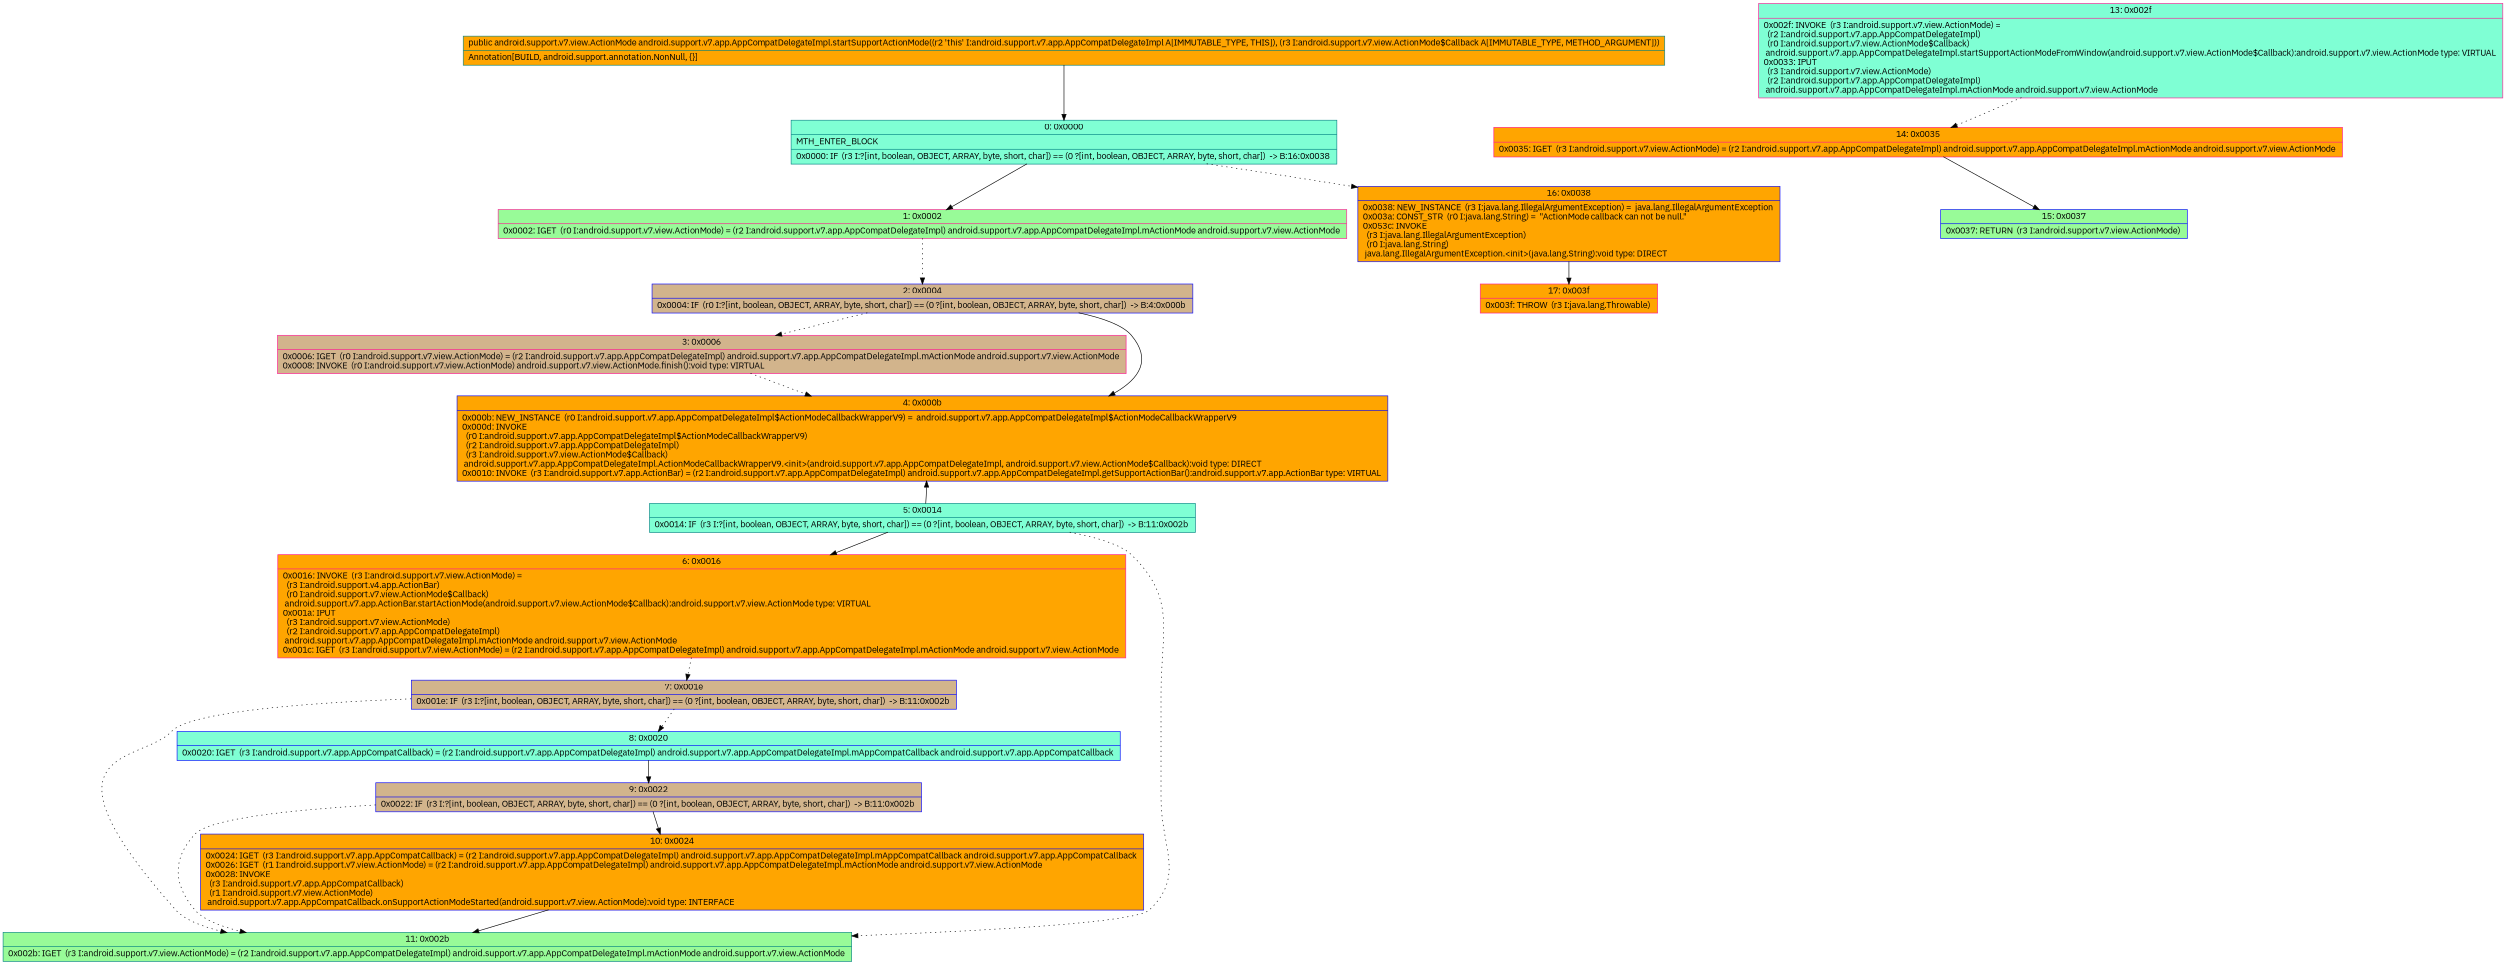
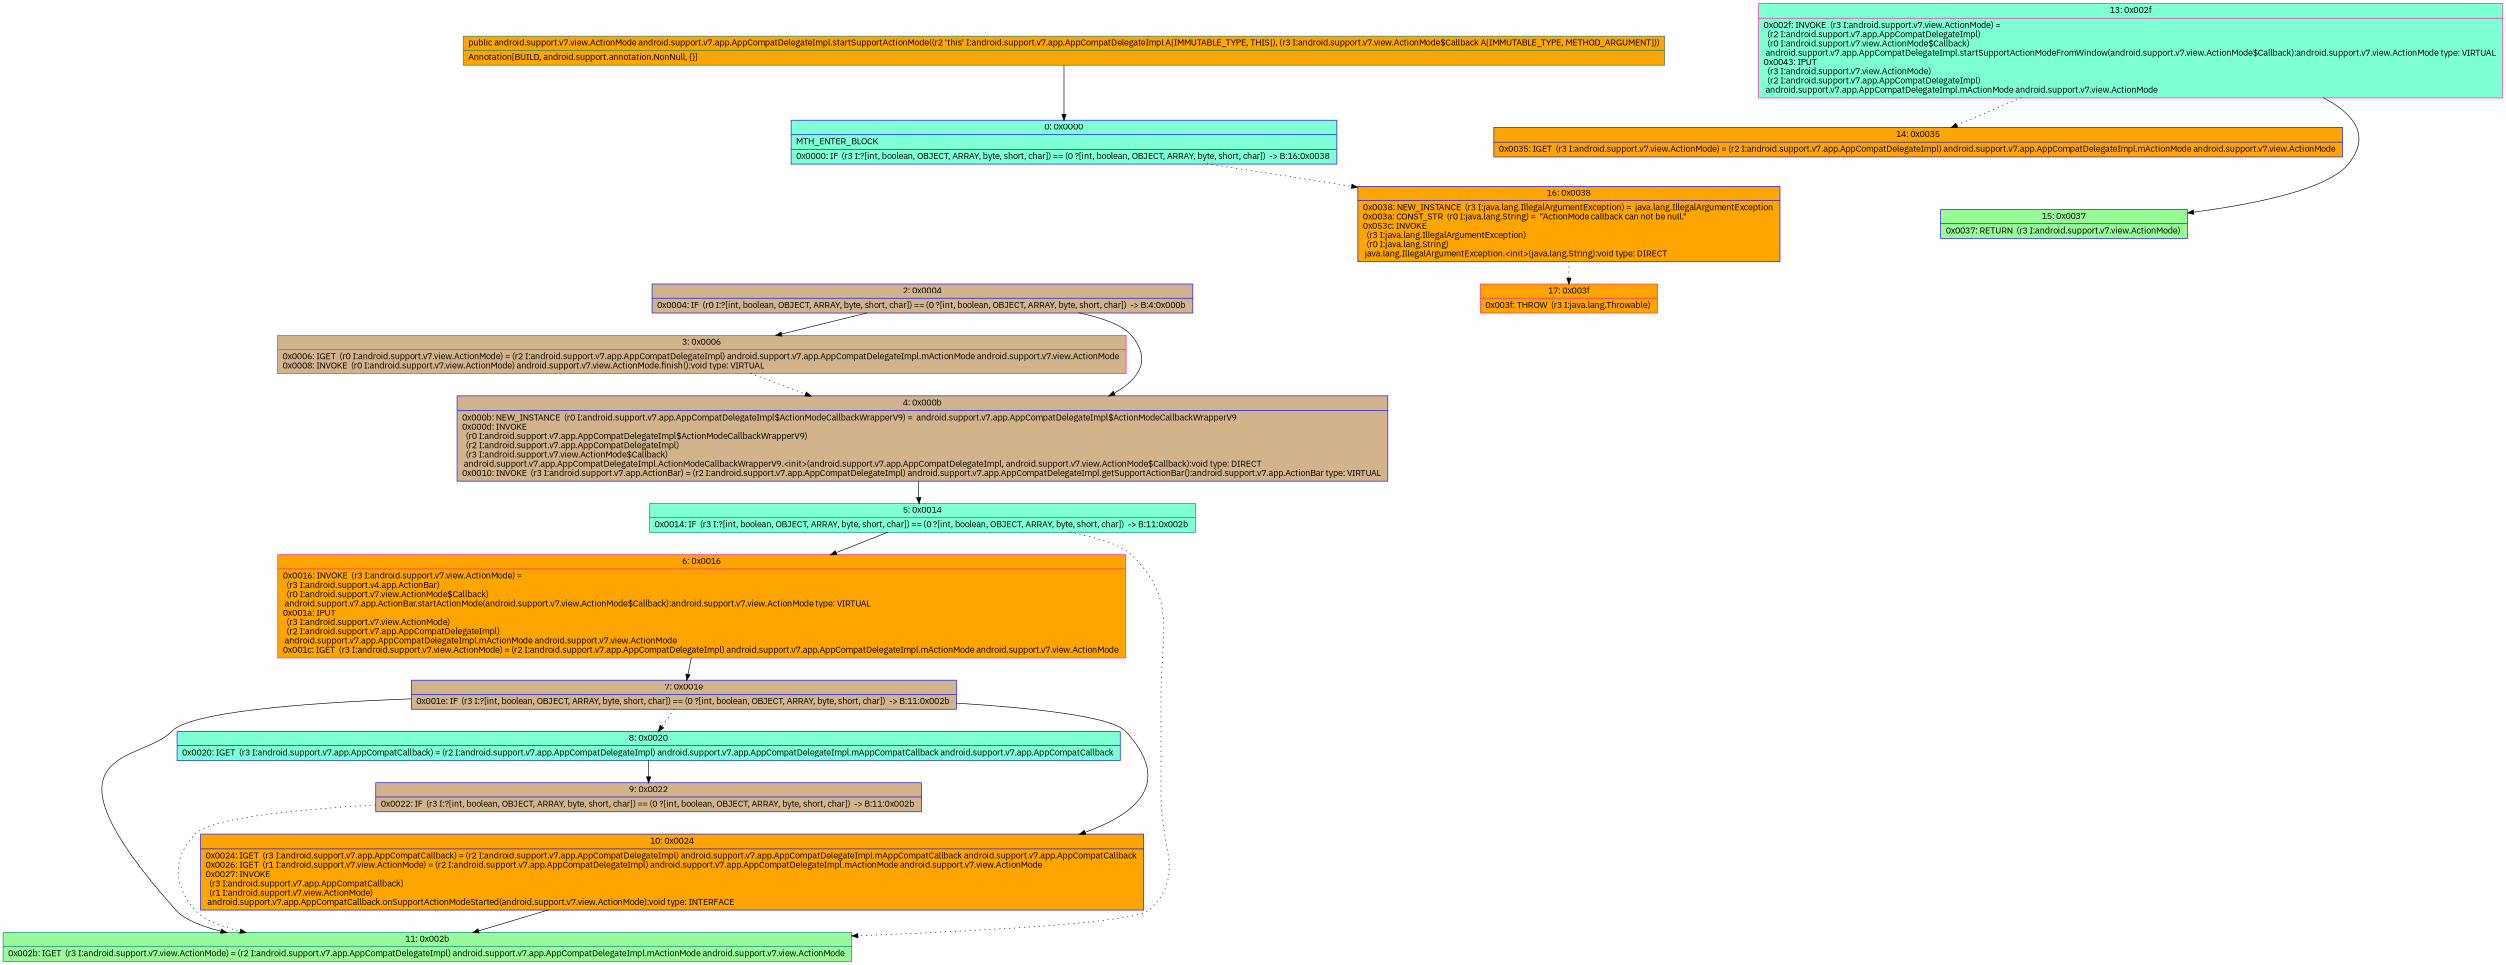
node "13: 0x002f": text "0x0033: IPUT" -> "0x0043: IPUT"
node "0: 0x0000": color teal -> blue
node "14: 0x0035": color deeppink -> blue
edge "14: 0x0035" -> "15: 0x0037": now "13: 0x002f" -> "15: 0x0037"
node "1: 0x0002": removed
edge "16: 0x0038" -> "17: 0x003f": style solid -> dotted
edge "2: 0x0004" -> "3: 0x0006": style dotted -> solid
node "4: 0x000b": fillcolor orange -> tan
edge "5: 0x0014" -> "4: 0x000b": reversed
edge "6: 0x0016" -> "7: 0x001e": style dotted -> solid
edge "7: 0x001e" -> "11: 0x002b": style dotted -> solid
edge "9: 0x0022" -> "10: 0x0024": now "7: 0x001e" -> "10: 0x0024"
node "10: 0x0024": text "0x0028: INVOKE" -> "0x0027: INVOKE"
